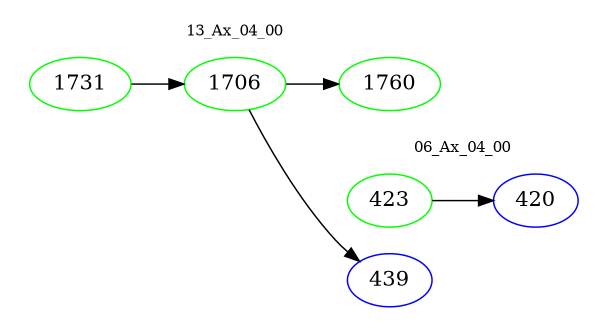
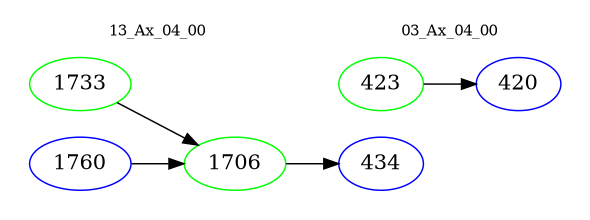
node "1731": label "1731" -> "1733"
edge "1706" -> "1760": reversed
node "1760": color green -> blue
cluster "06_Ax_04_00": label "06_Ax_04_00" -> "03_Ax_04_00"
node "439": label "439" -> "434"
